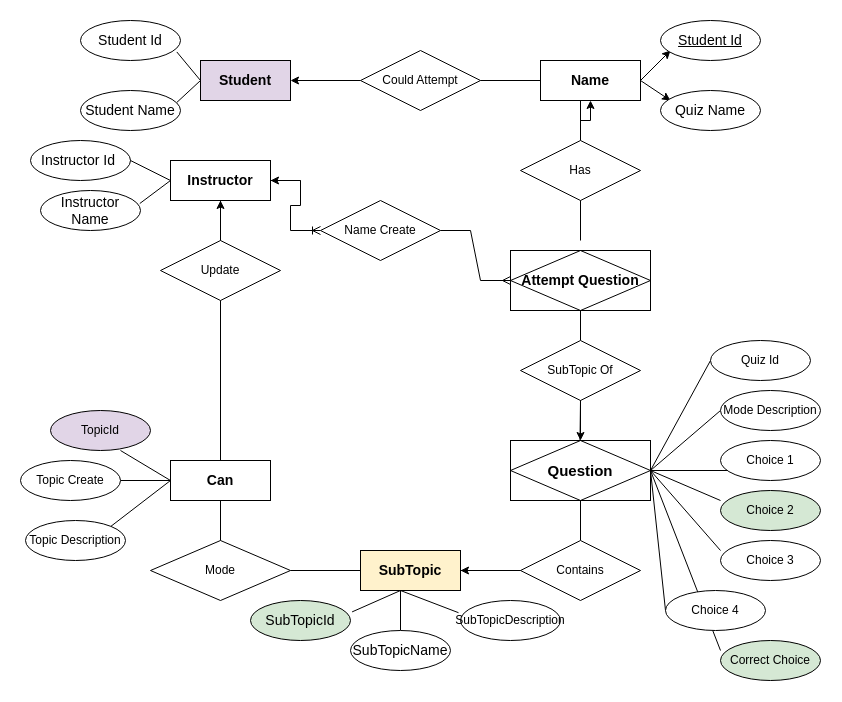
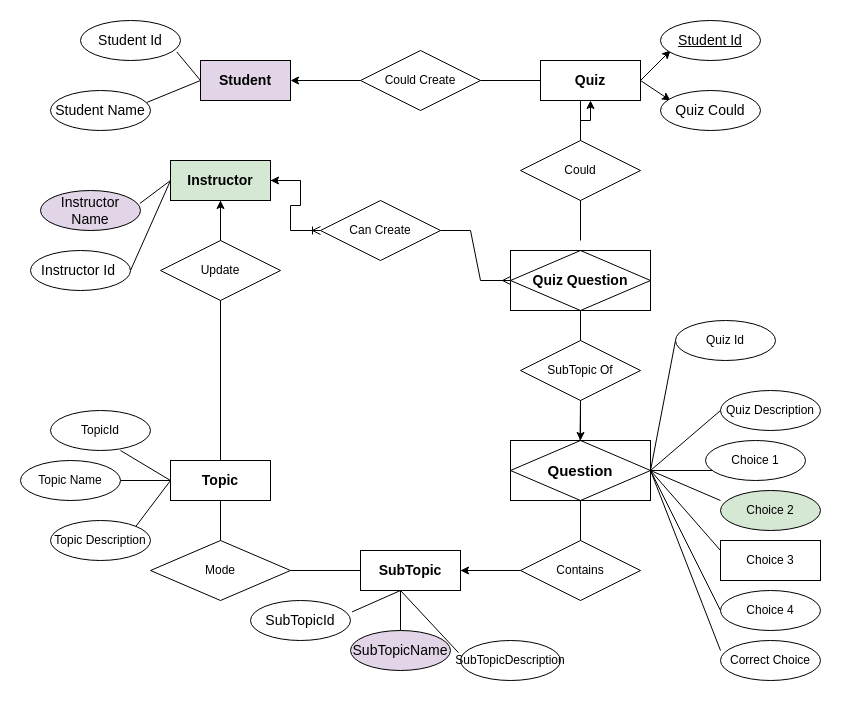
node "Could Attempt": label "Could Attempt" -> "Could Create"
node "Name": label "Name" -> "Quiz"
node "Student Name": moved (131, 111) -> (101, 111)
node "Quiz Name": label "Quiz Name" -> "Quiz Could"
node "Instructor Id": moved (81, 161) -> (81, 271)
node "Has": label "Has" -> "Could"
node "Instructor": fillcolor #ffffff -> #d5e8d4
node "Instructor Name": fillcolor #ffffff -> #e1d5e7
node "Name Create": label "Name Create" -> "Can Create"
node "Attempt Question": label "Attempt Question" -> "Quiz Question"
node "Quiz Id": moved (761, 361) -> (726, 341)
node "Mode Description": label "Mode Description" -> "Quiz Description"
node "TopicId": fillcolor #e1d5e7 -> #ffffff
node "Choice 1": moved (771, 461) -> (756, 461)
node "Topic Create": label "Topic Create" -> "Topic Name"
node "Can": label "Can" -> "Topic"
node "Topic Description": moved (76, 541) -> (101, 541)
node "Choice 3": shape ellipse -> rectangle
node "SubTopic": fillcolor #fff2cc -> #ffffff
node "Choice 4": moved (716, 611) -> (771, 611)
node "SubTopicId": fillcolor #d5e8d4 -> #ffffff
node "SubTopicDescription": moved (511, 621) -> (511, 661)
node "SubTopicName": fillcolor #ffffff -> #e1d5e7
node "Correct Choice": fillcolor #d5e8d4 -> #ffffff
